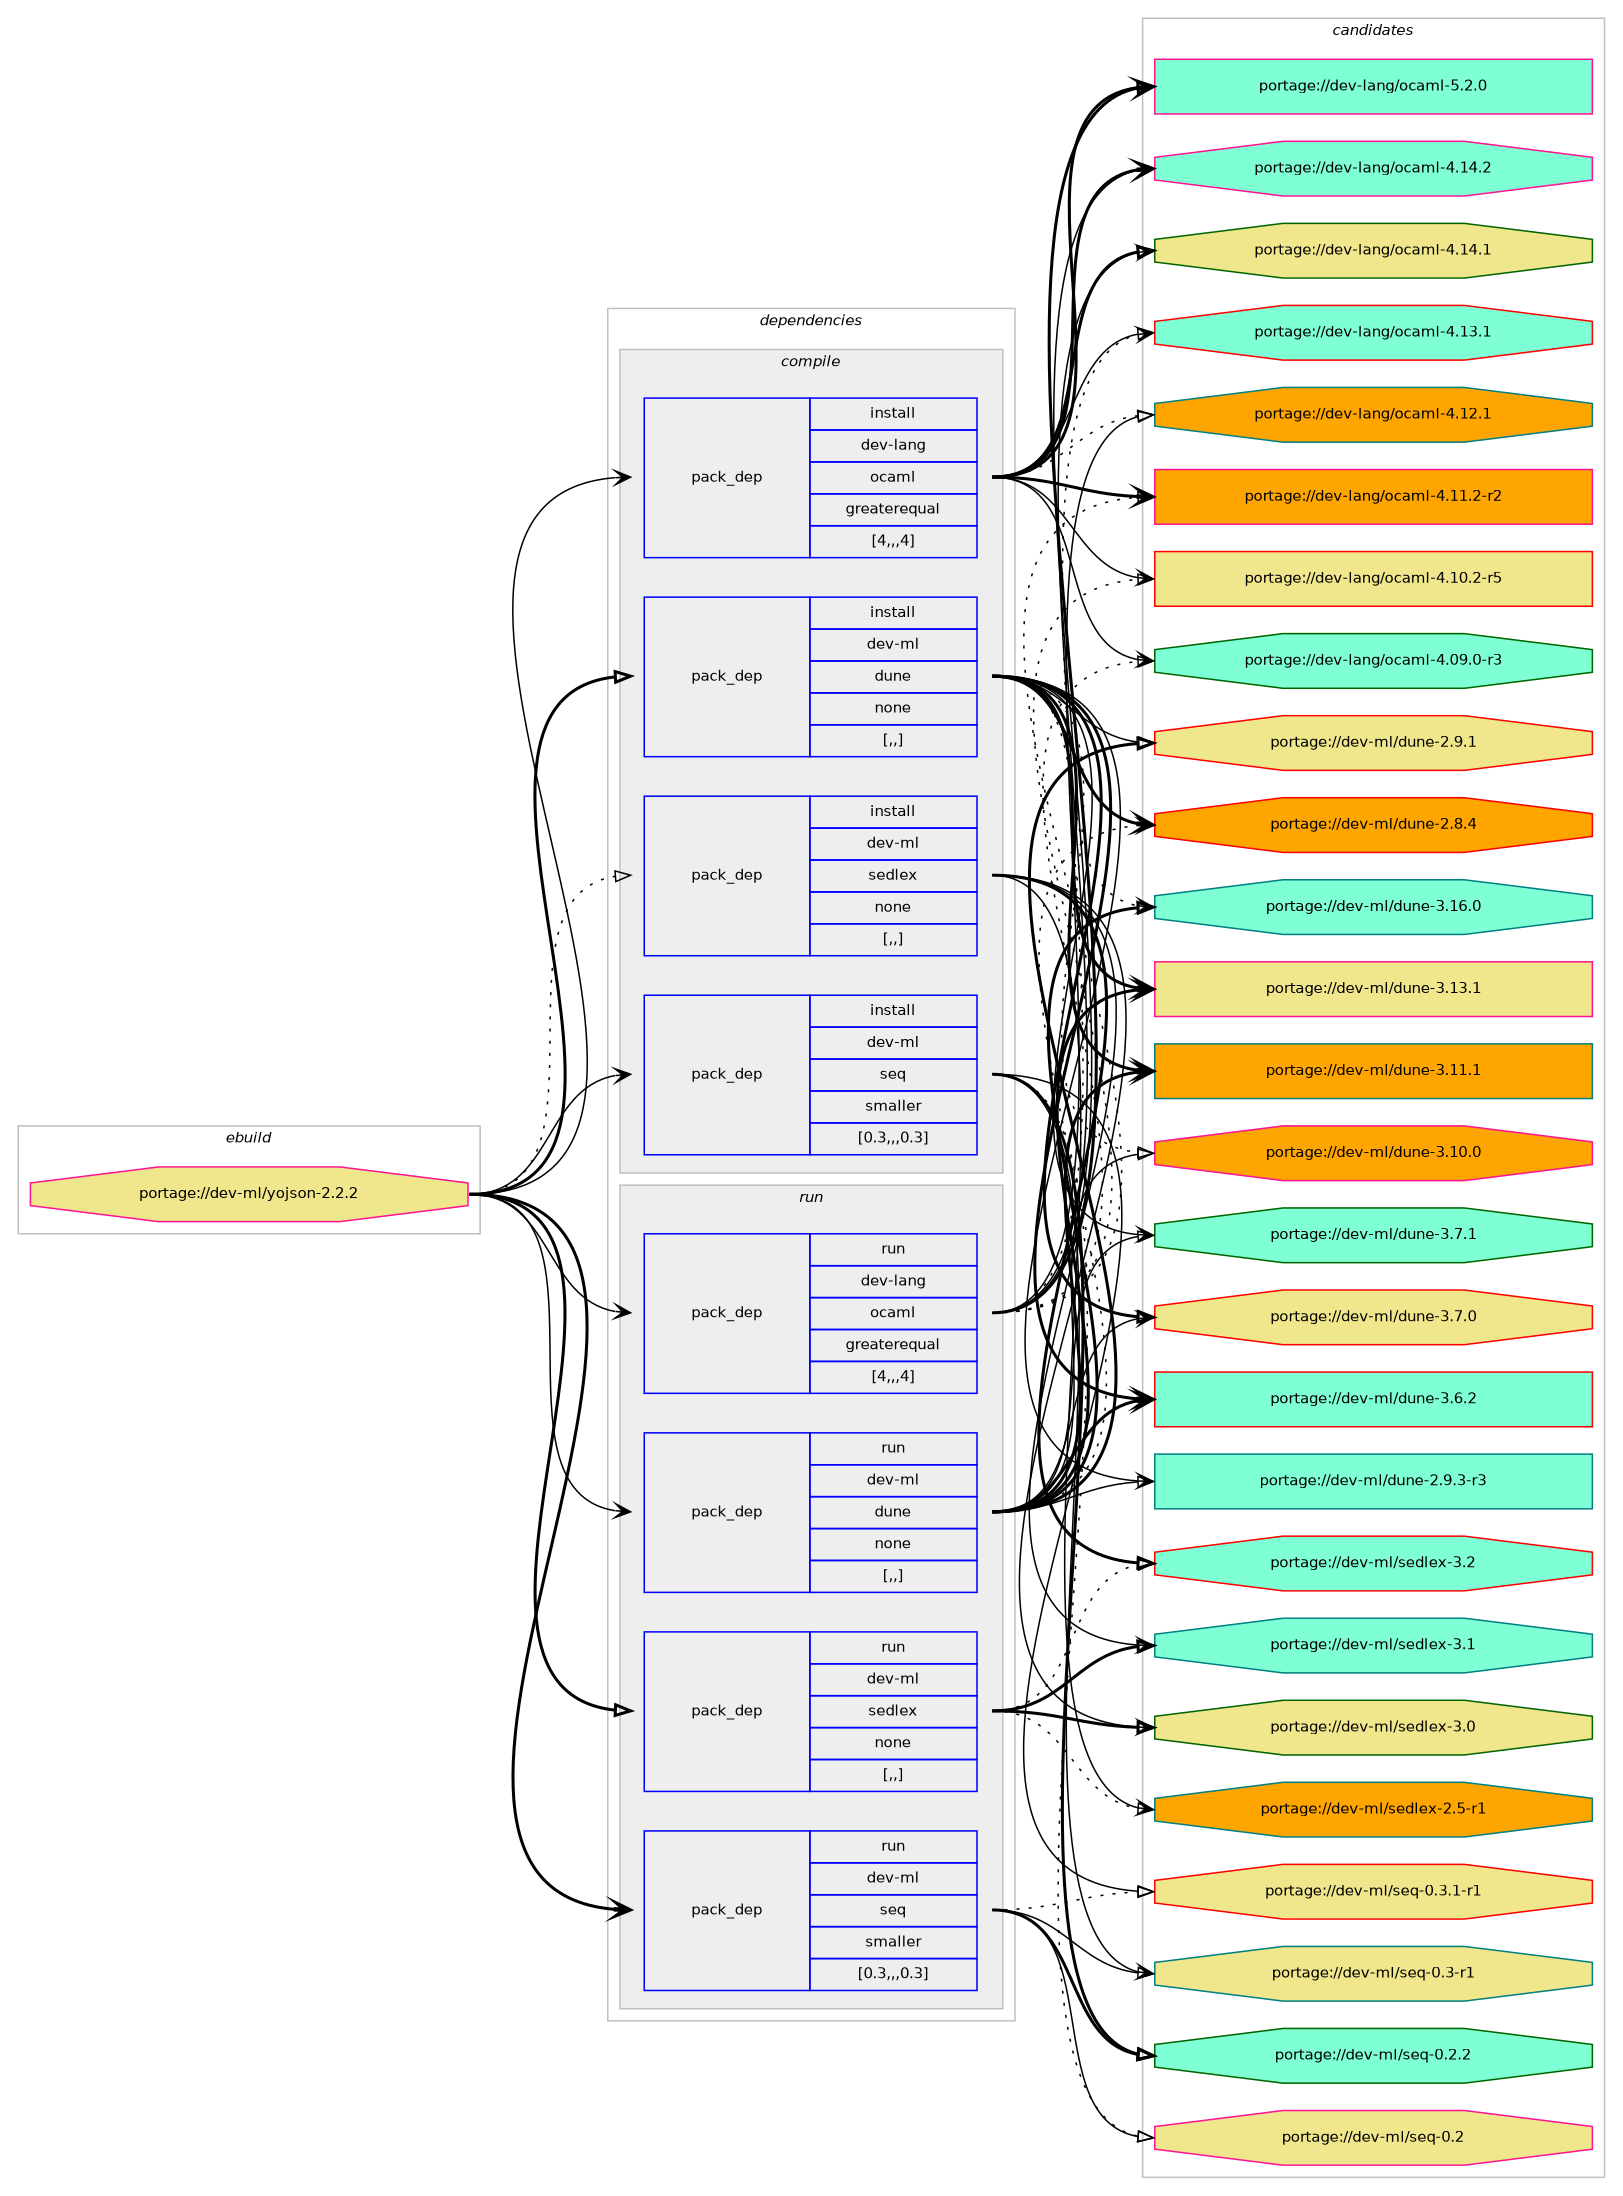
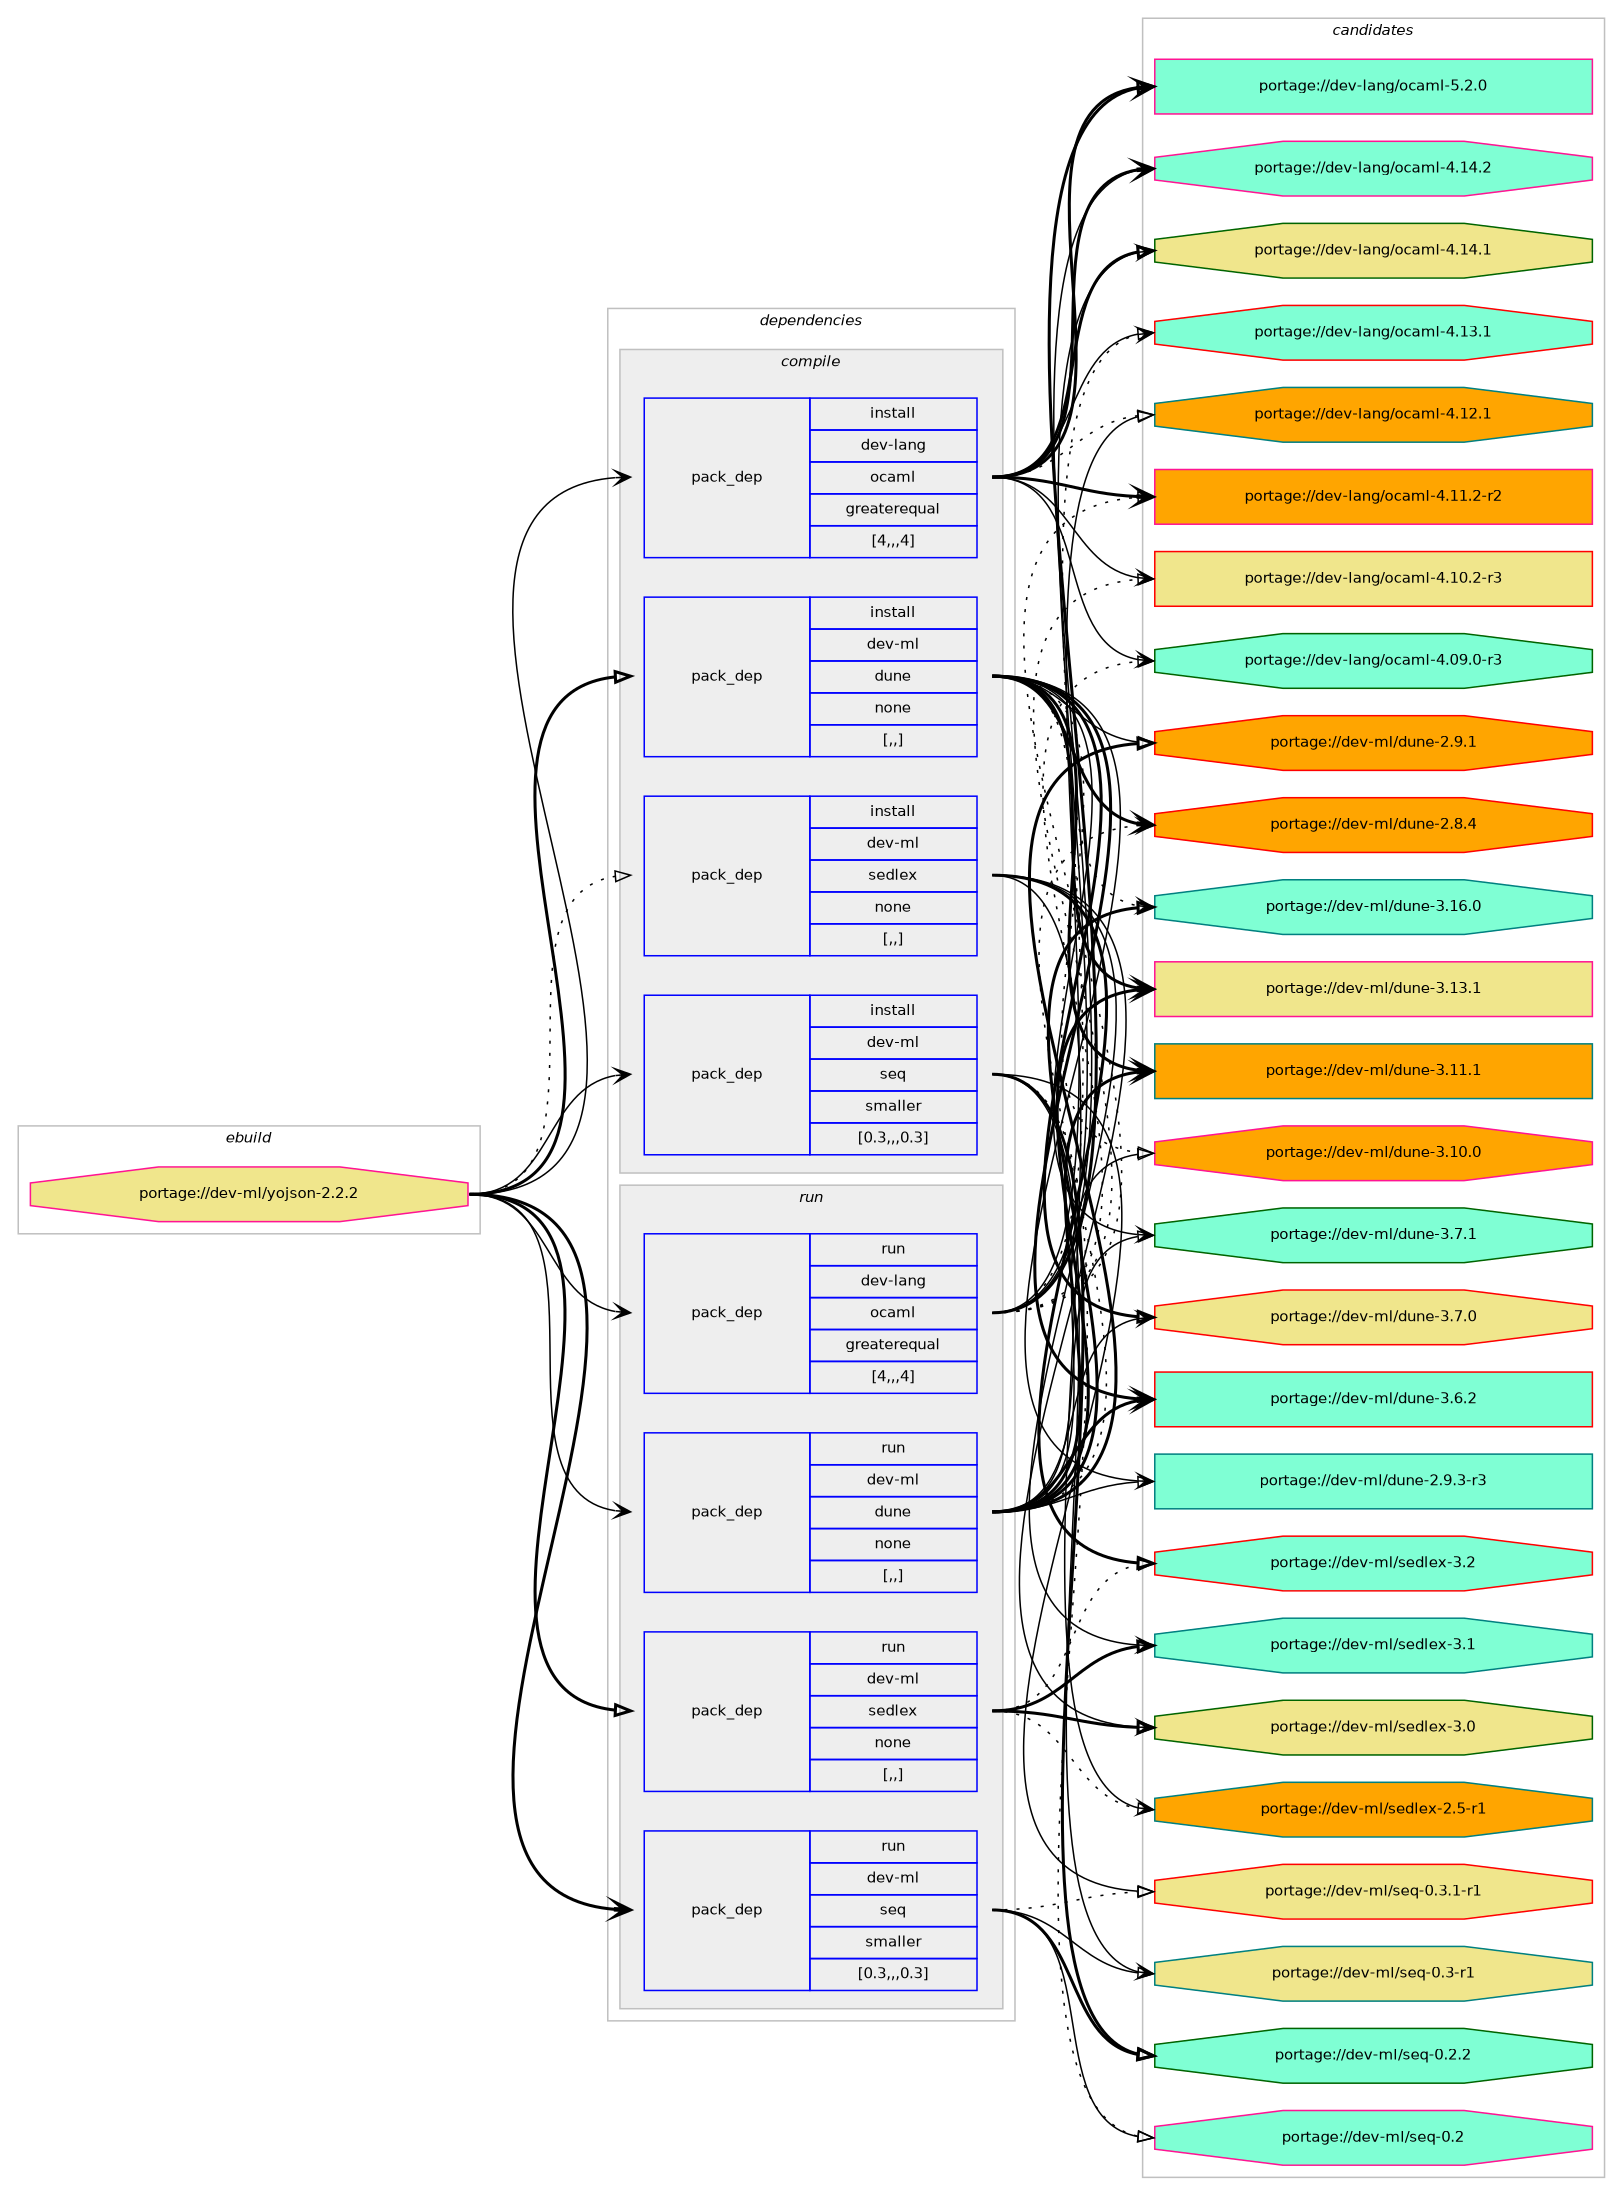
node "portage://dev-lang/ocaml-4.10.2-r5": label "portage://dev-lang/ocaml-4.10.2-r5" -> "portage://dev-lang/ocaml-4.10.2-r3"
node "portage://dev-ml/dune-2.9.1": fillcolor khaki -> orange
node "portage://dev-ml/seq-0.2": fillcolor khaki -> aquamarine
